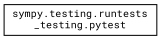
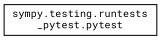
node "sympy.testing.runtests _testing.pytest": label "sympy.testing.runtests _testing.pytest" -> "sympy.testing.runtests _pytest.pytest"
